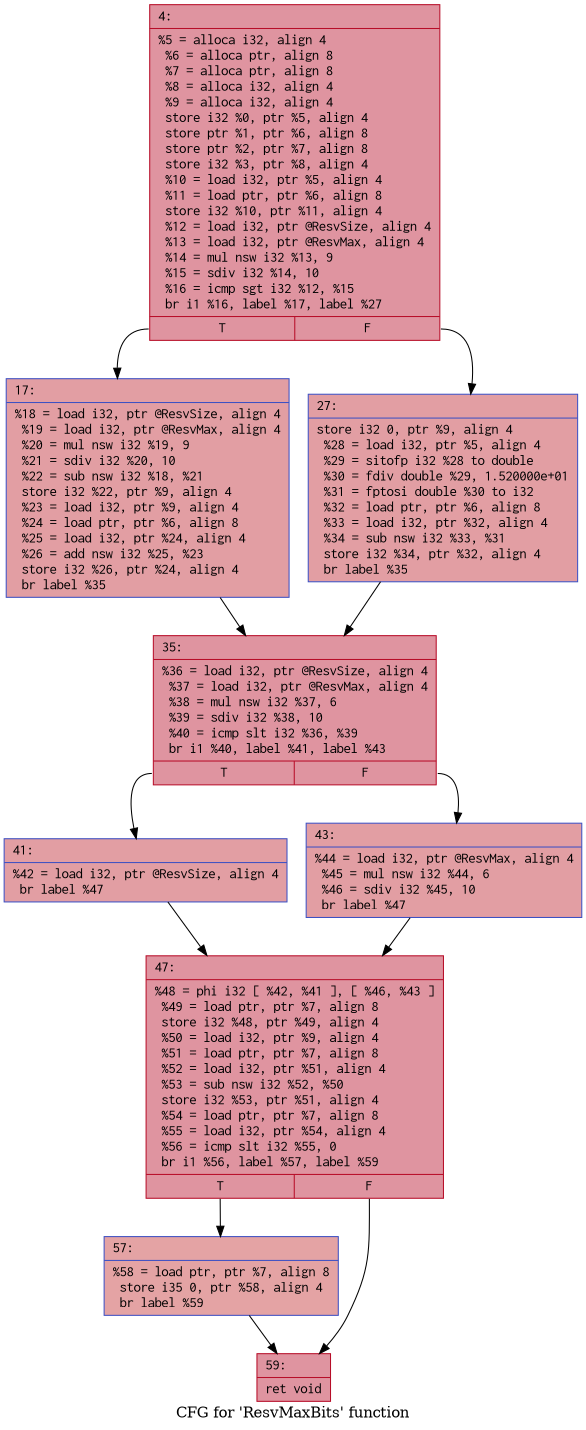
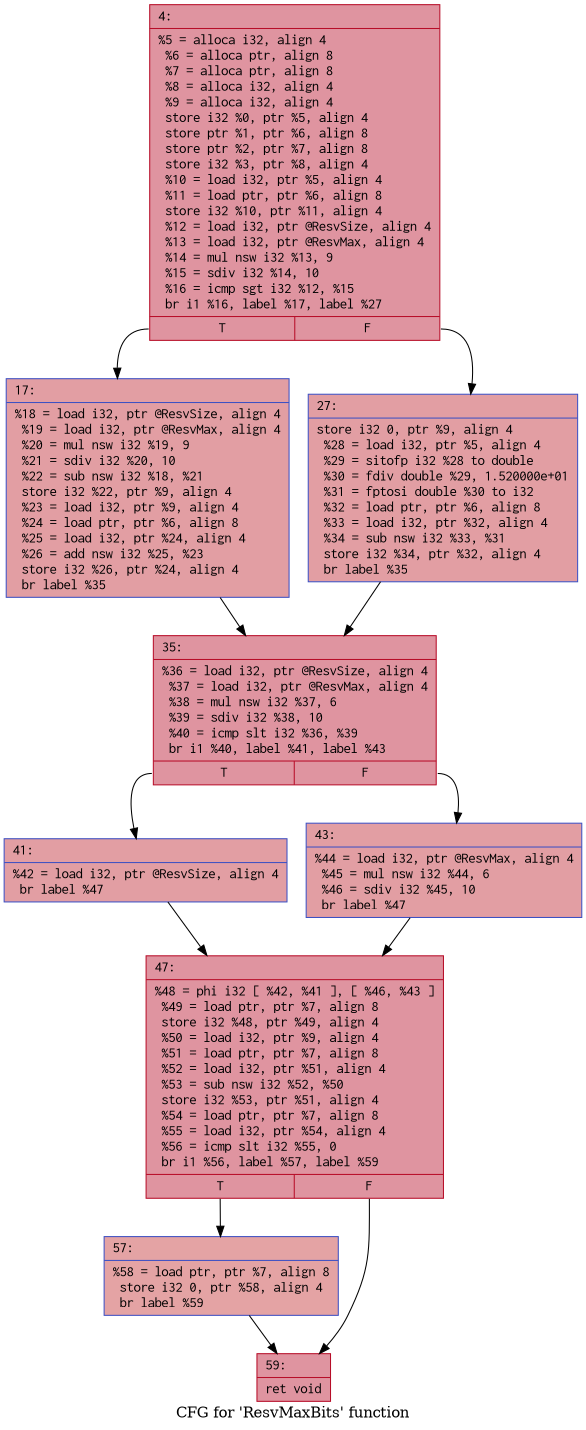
node "57:": text "store i35 0, ptr %58, align 4" -> "store i32 0, ptr %58, align 4"
